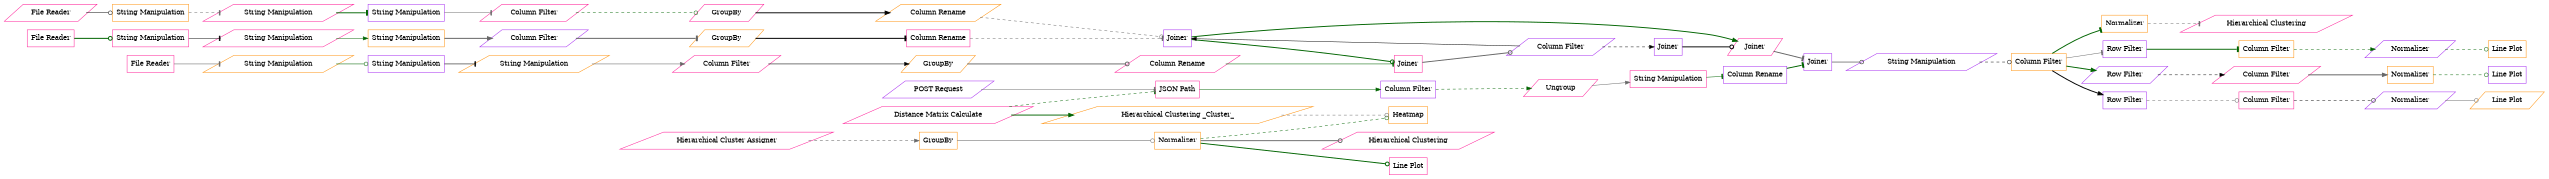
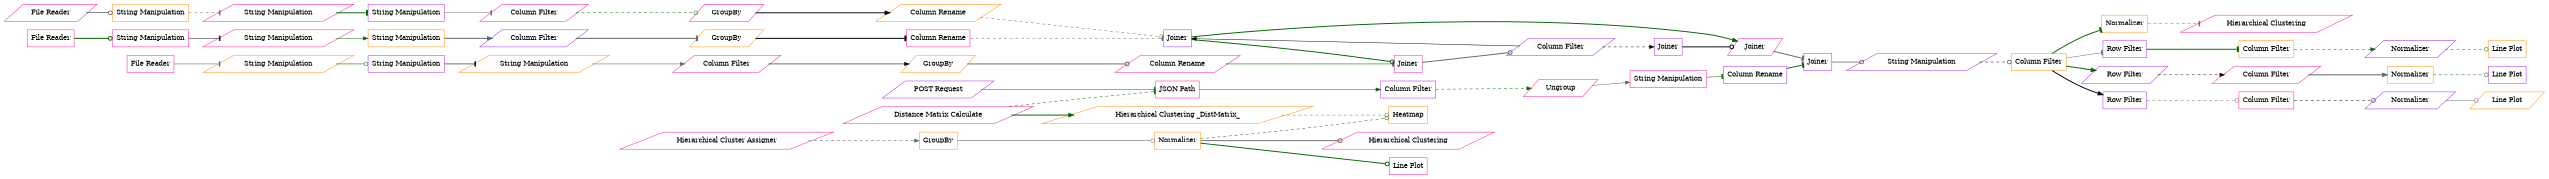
edge "POST Request" -> "JSON Path": color gray40 -> darkgreen
node "Hierarchical Clustering _Cluster_": label "Hierarchical Clustering _Cluster_" -> "Hierarchical Clustering _DistMatrix_"
